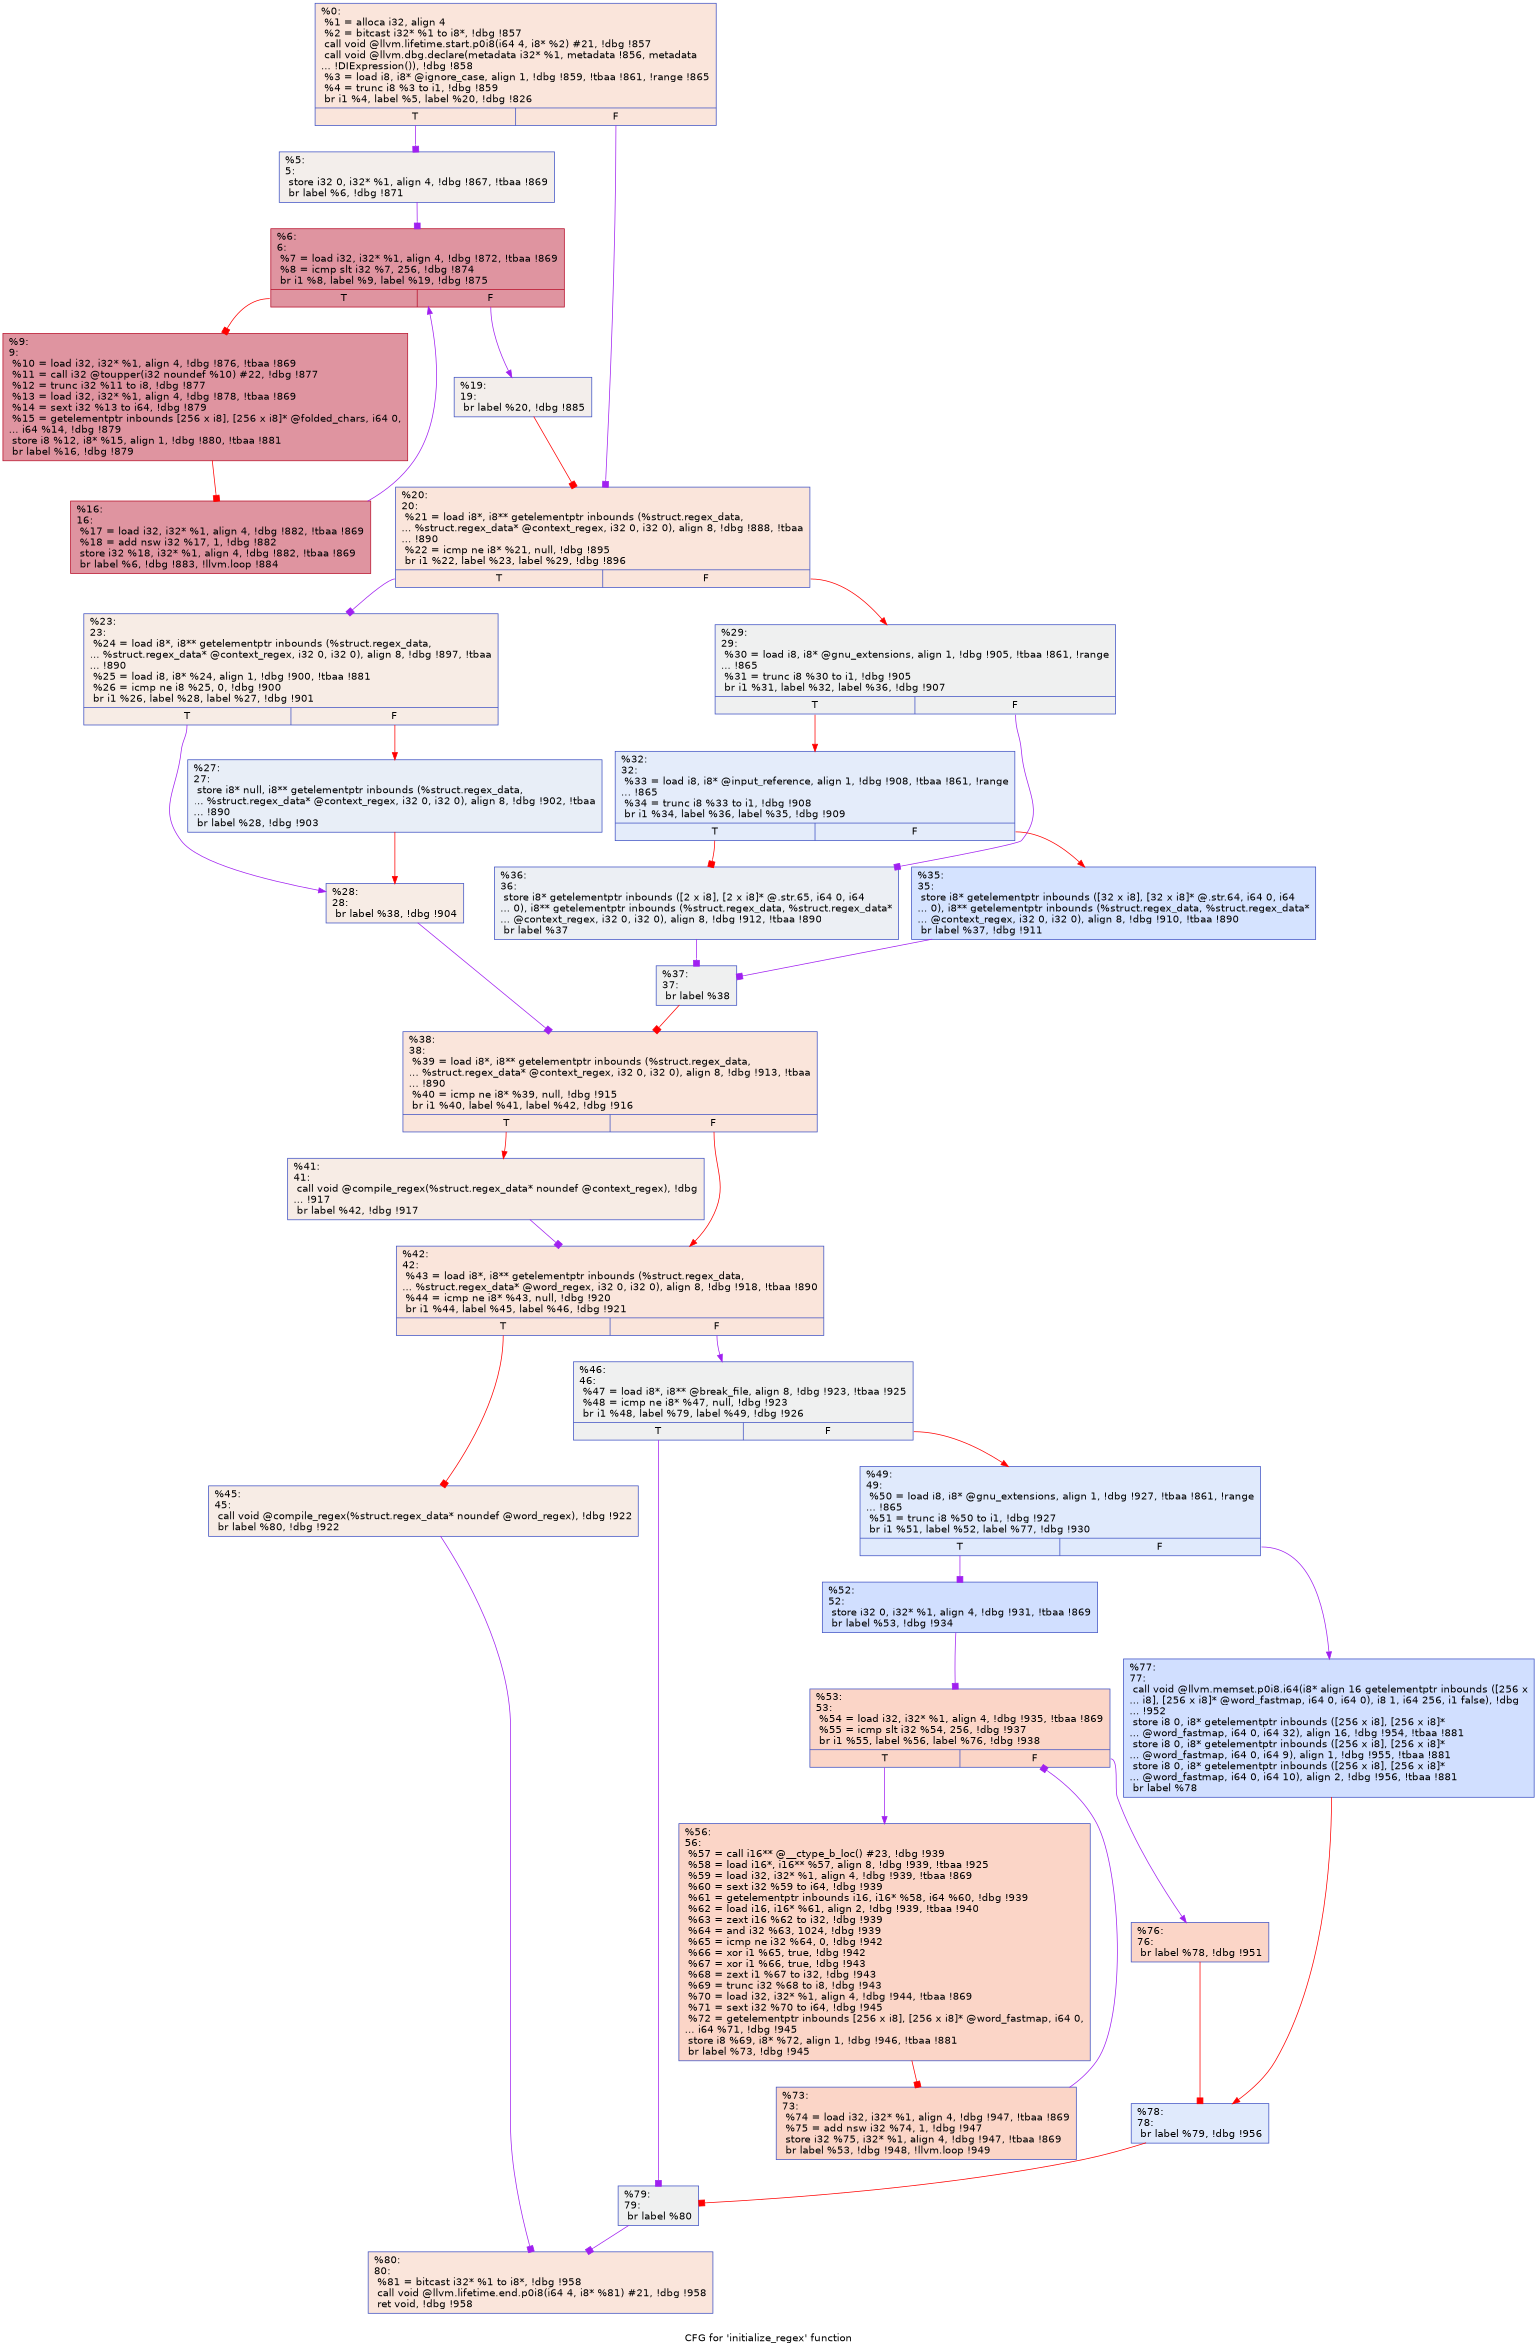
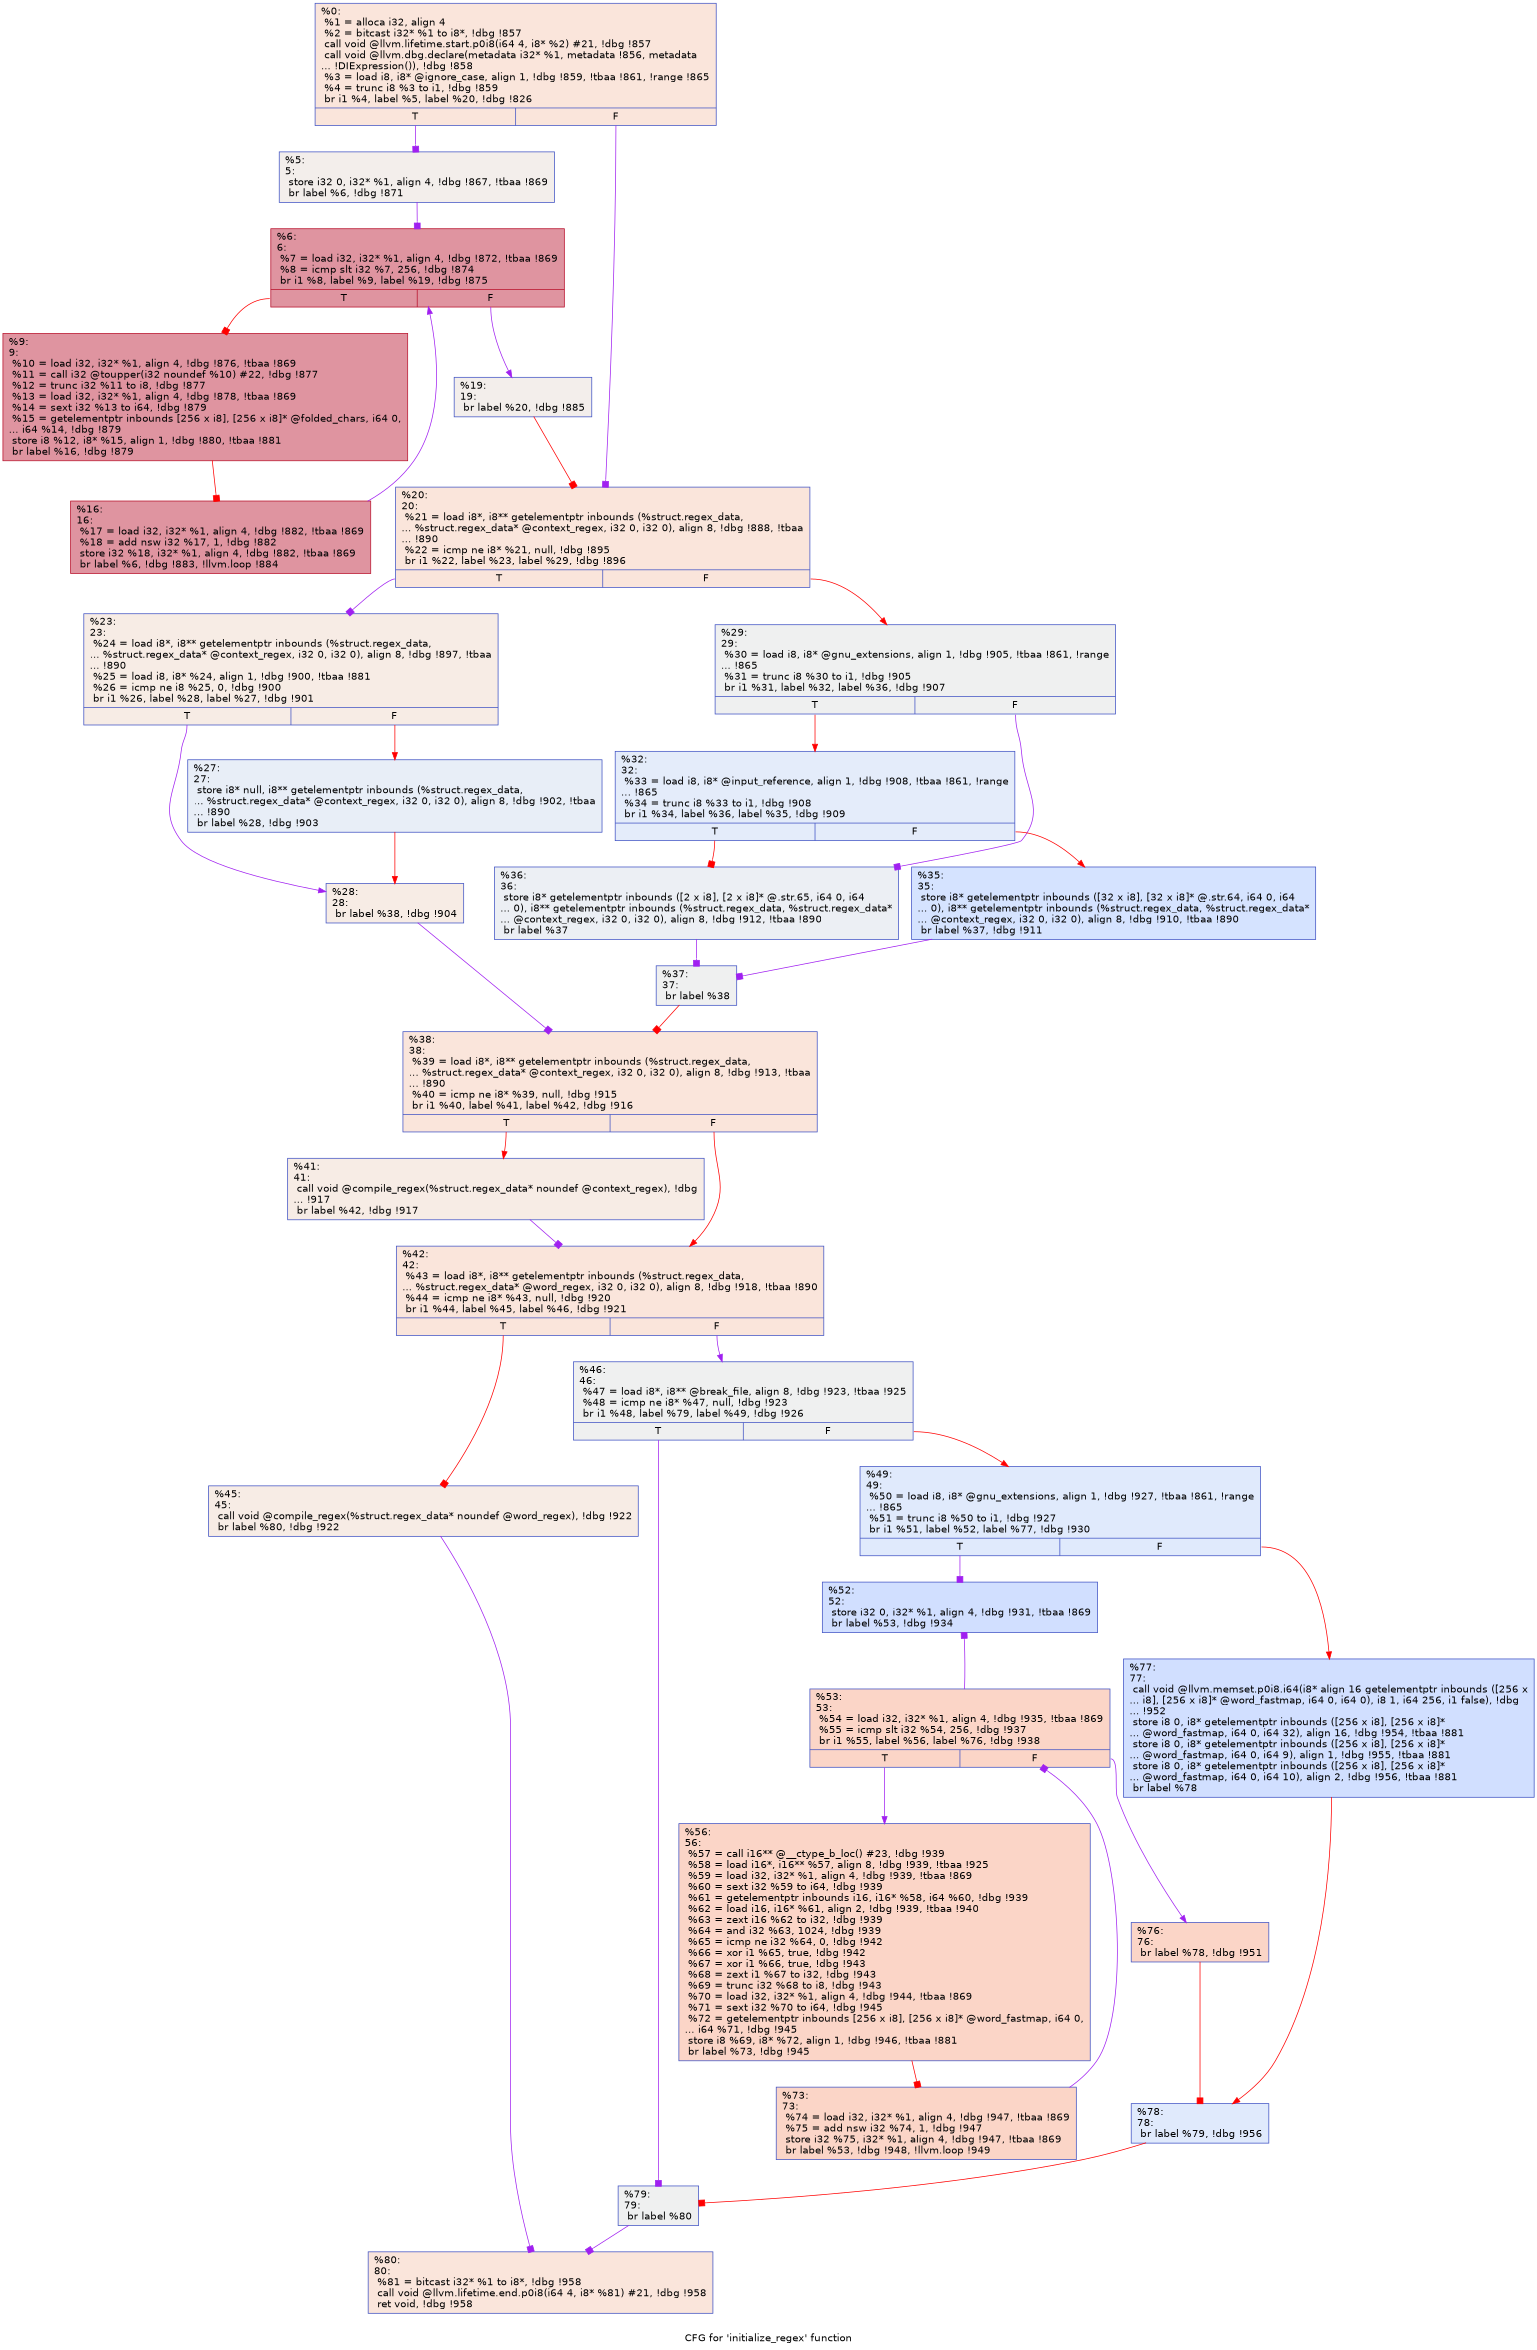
edge "%49:" -> "%77:": color purple -> red
edge "%52:" -> "%53:": reversed
